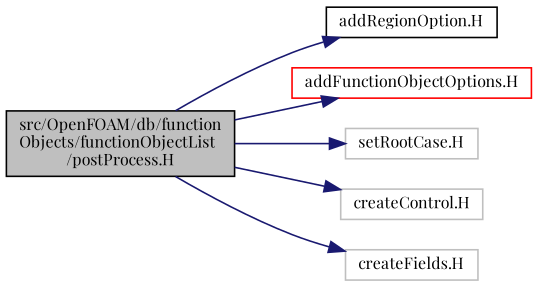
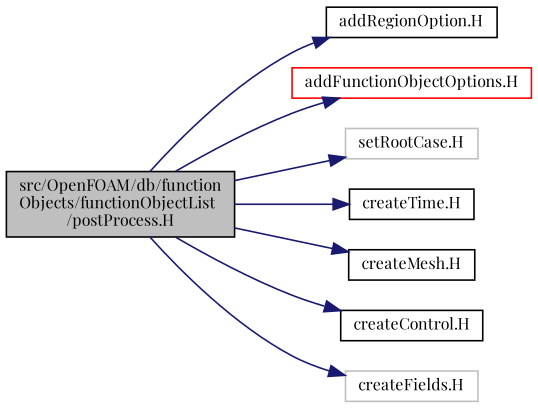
node "createTime.H": added
node "createControl.H": color grey75 -> black
node "createMesh.H": added
